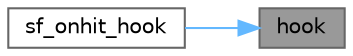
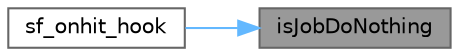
node "hook": label "hook" -> "isJobDoNothing"
